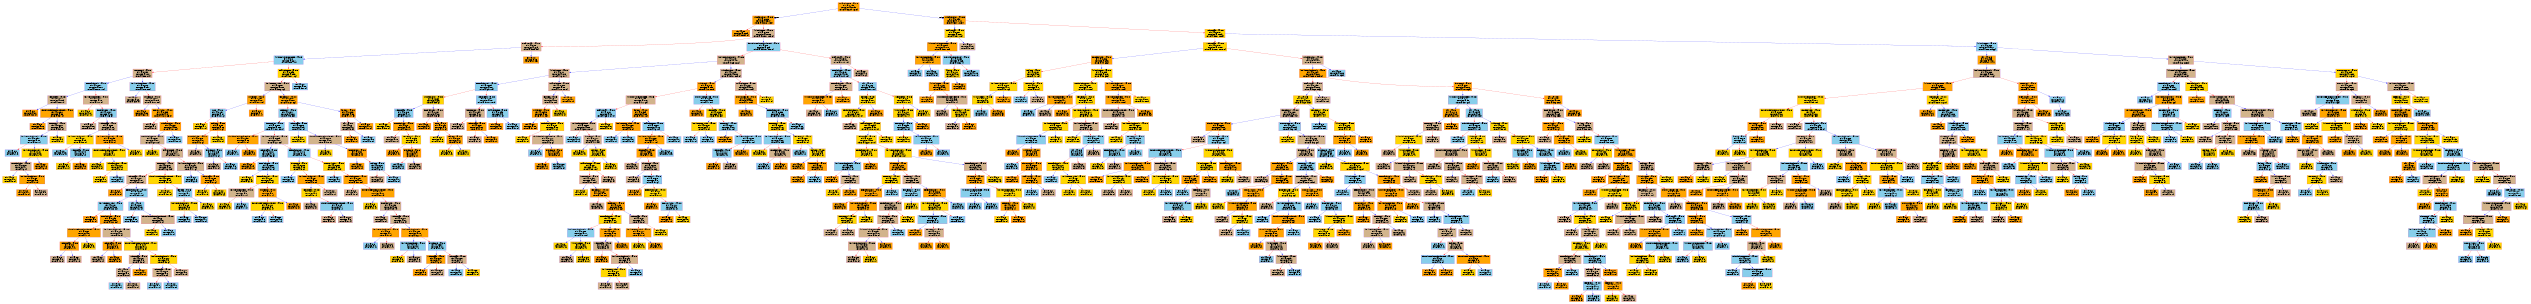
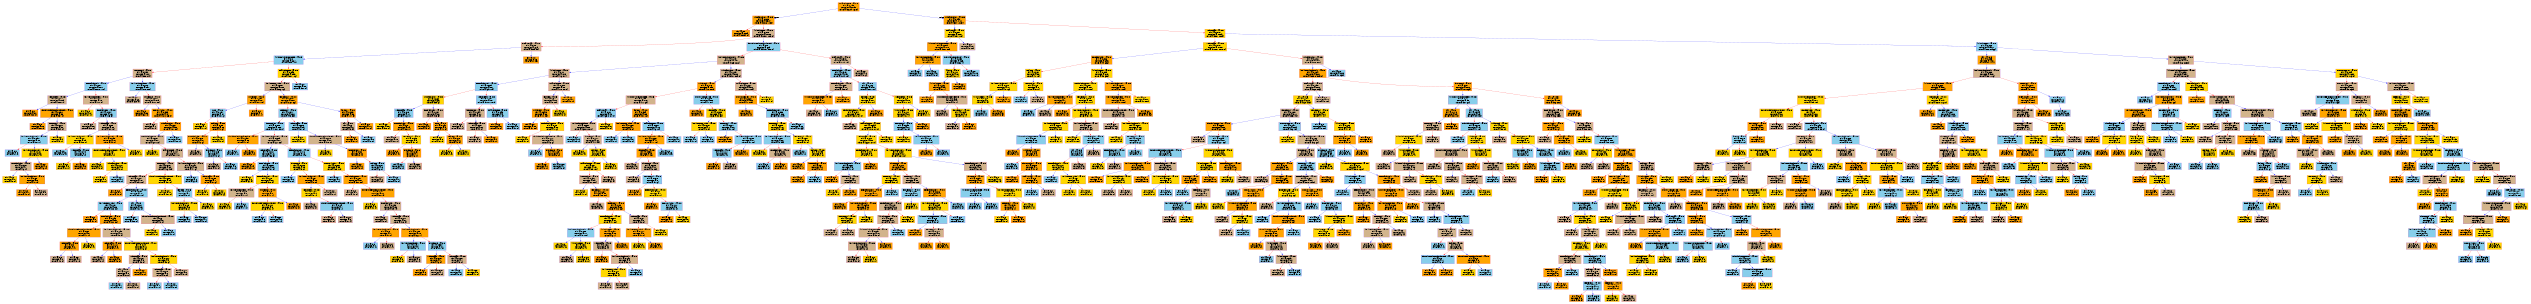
node "web_traffic <= -0.5 gini = 0.18 samples = 10 value = [9, 1]": fillcolor orange -> tan
edge "page_rank <= 0.0 gini = 0.198 samples = 63 value = [7, 56]" -> "dnsrecord <= 0.0 gini = 0.258 samples = 79 value = [12, 67]": reversed
